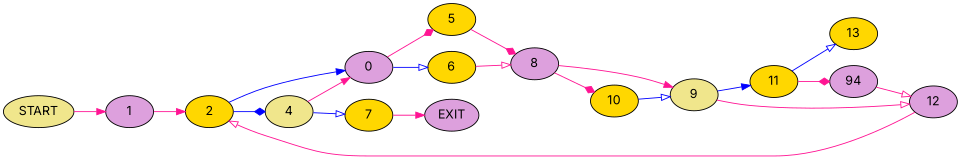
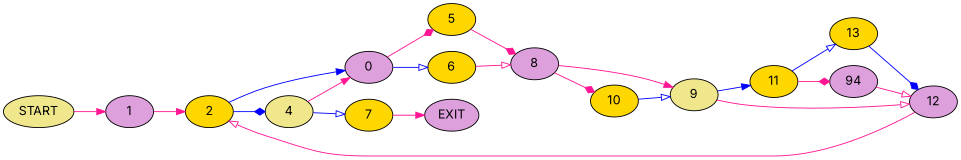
edge "13" -> "12": added
